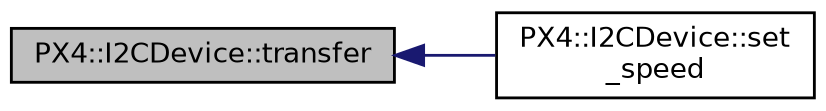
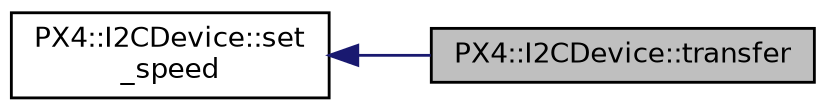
edge "PX4::I2CDevice::set _speed" -> "PX4::I2CDevice::transfer": reversed
